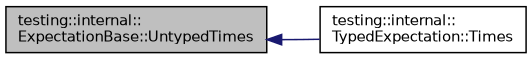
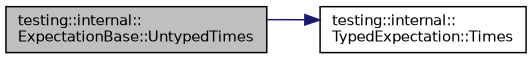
edge "testing::internal:: TypedExpectation::Times" -> "testing::internal:: ExpectationBase::UntypedTimes": reversed
